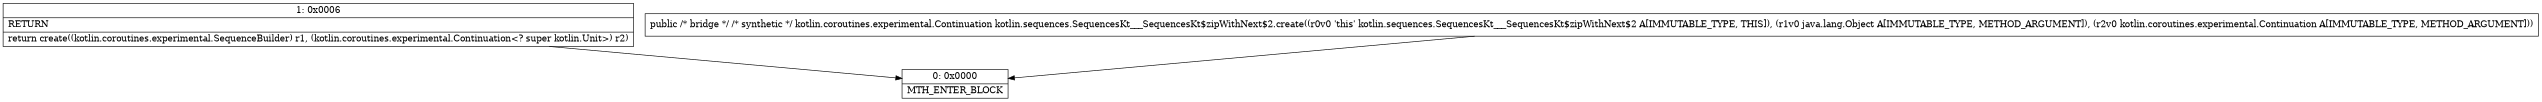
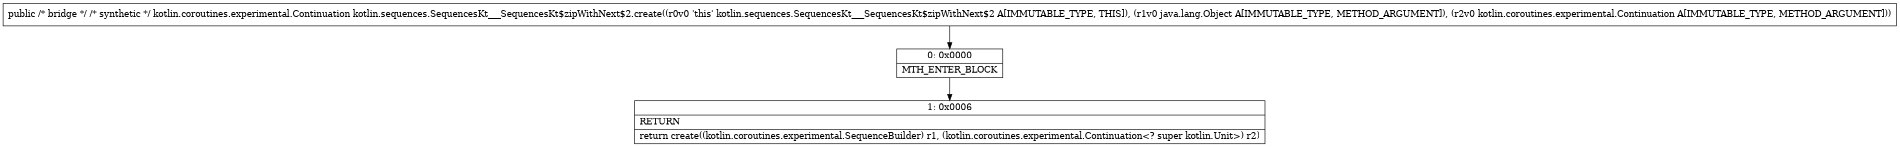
edge "1: 0x0006" -> "0: 0x0000": reversed
